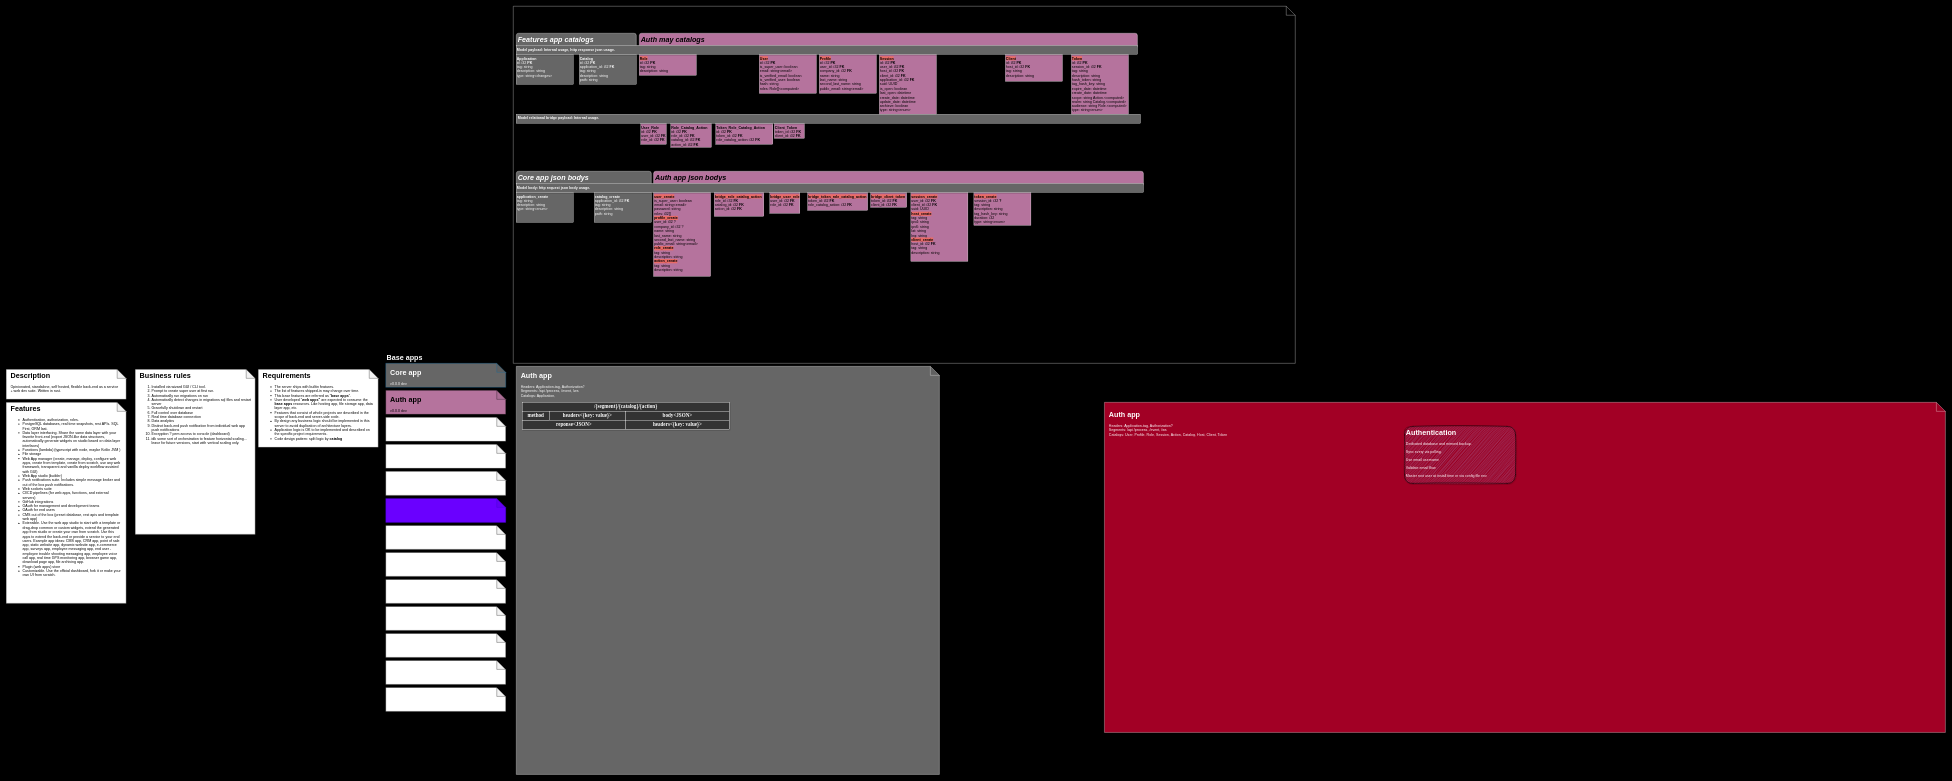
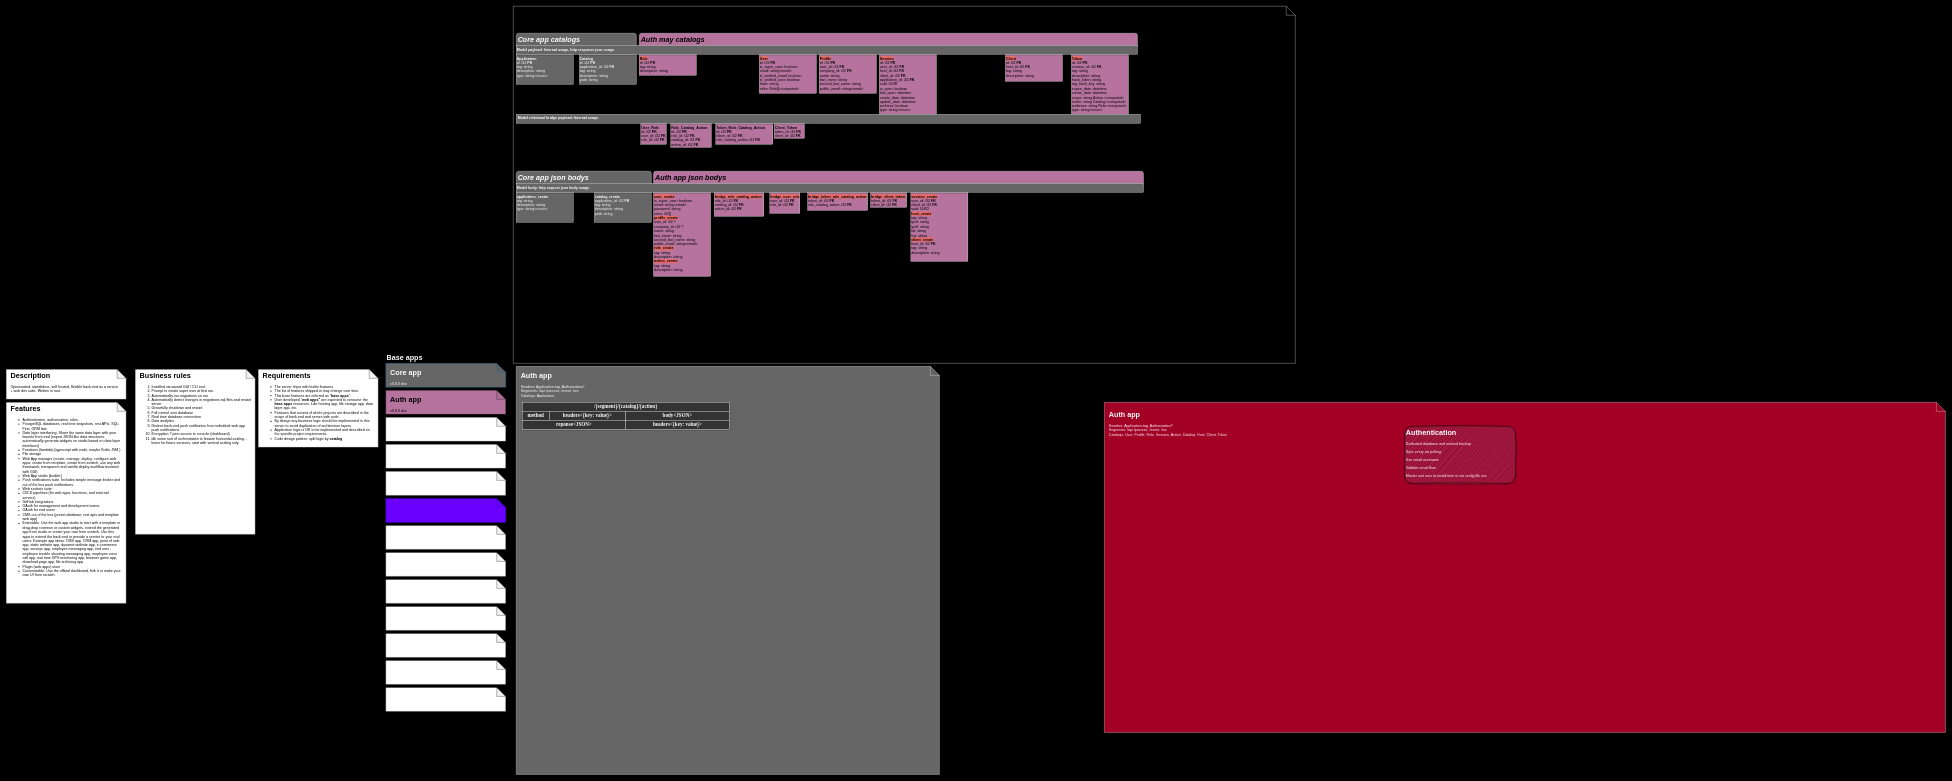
node "Features app catalogs :": label "Features app catalogs :" -> "Core app catalogs :"
node "Application id: i32 PK tag: string description: string type: string<changes>": label "Application id: i32 PK tag: string description: string type: string<changes>" -> "Application id: i32 PK tag: string description: string type: string<enum>"
node "token_create session_id: i32 ? tag: string description: string tag_hash_key: string duration: i32 type: string<enum>": removed
